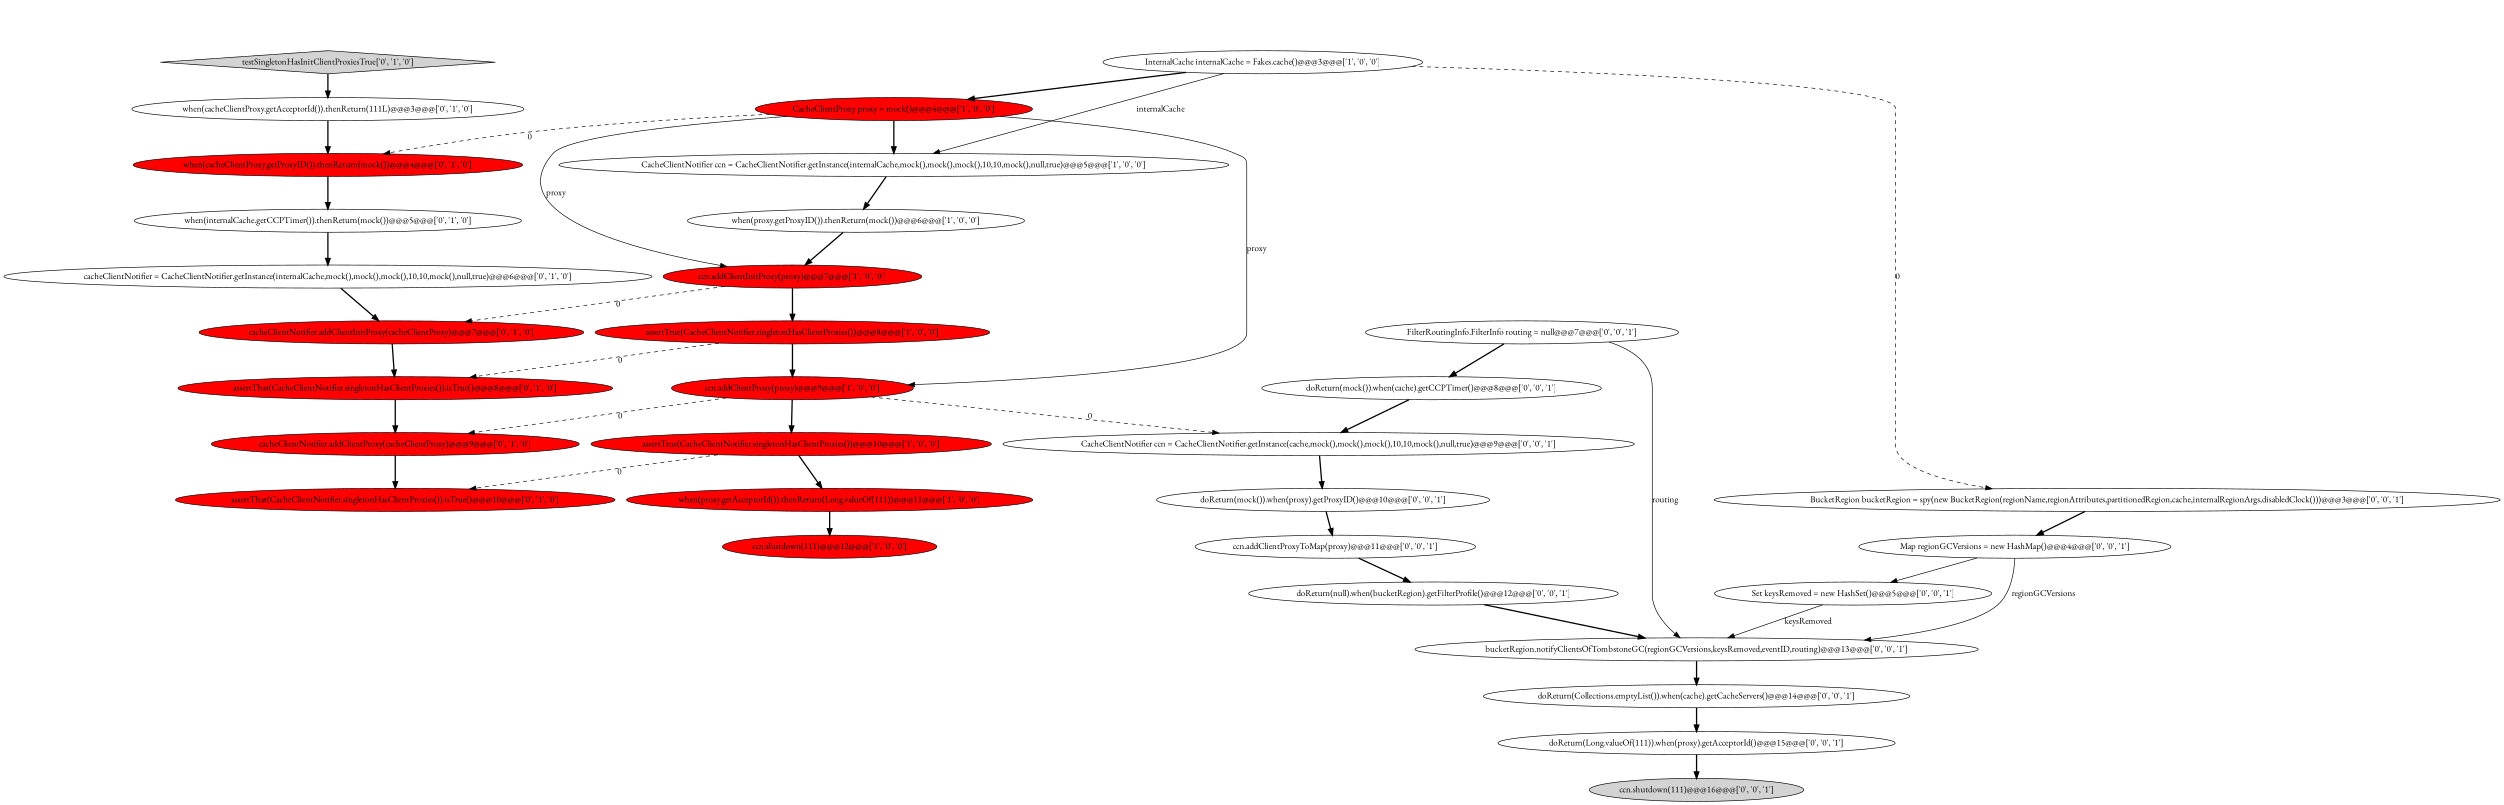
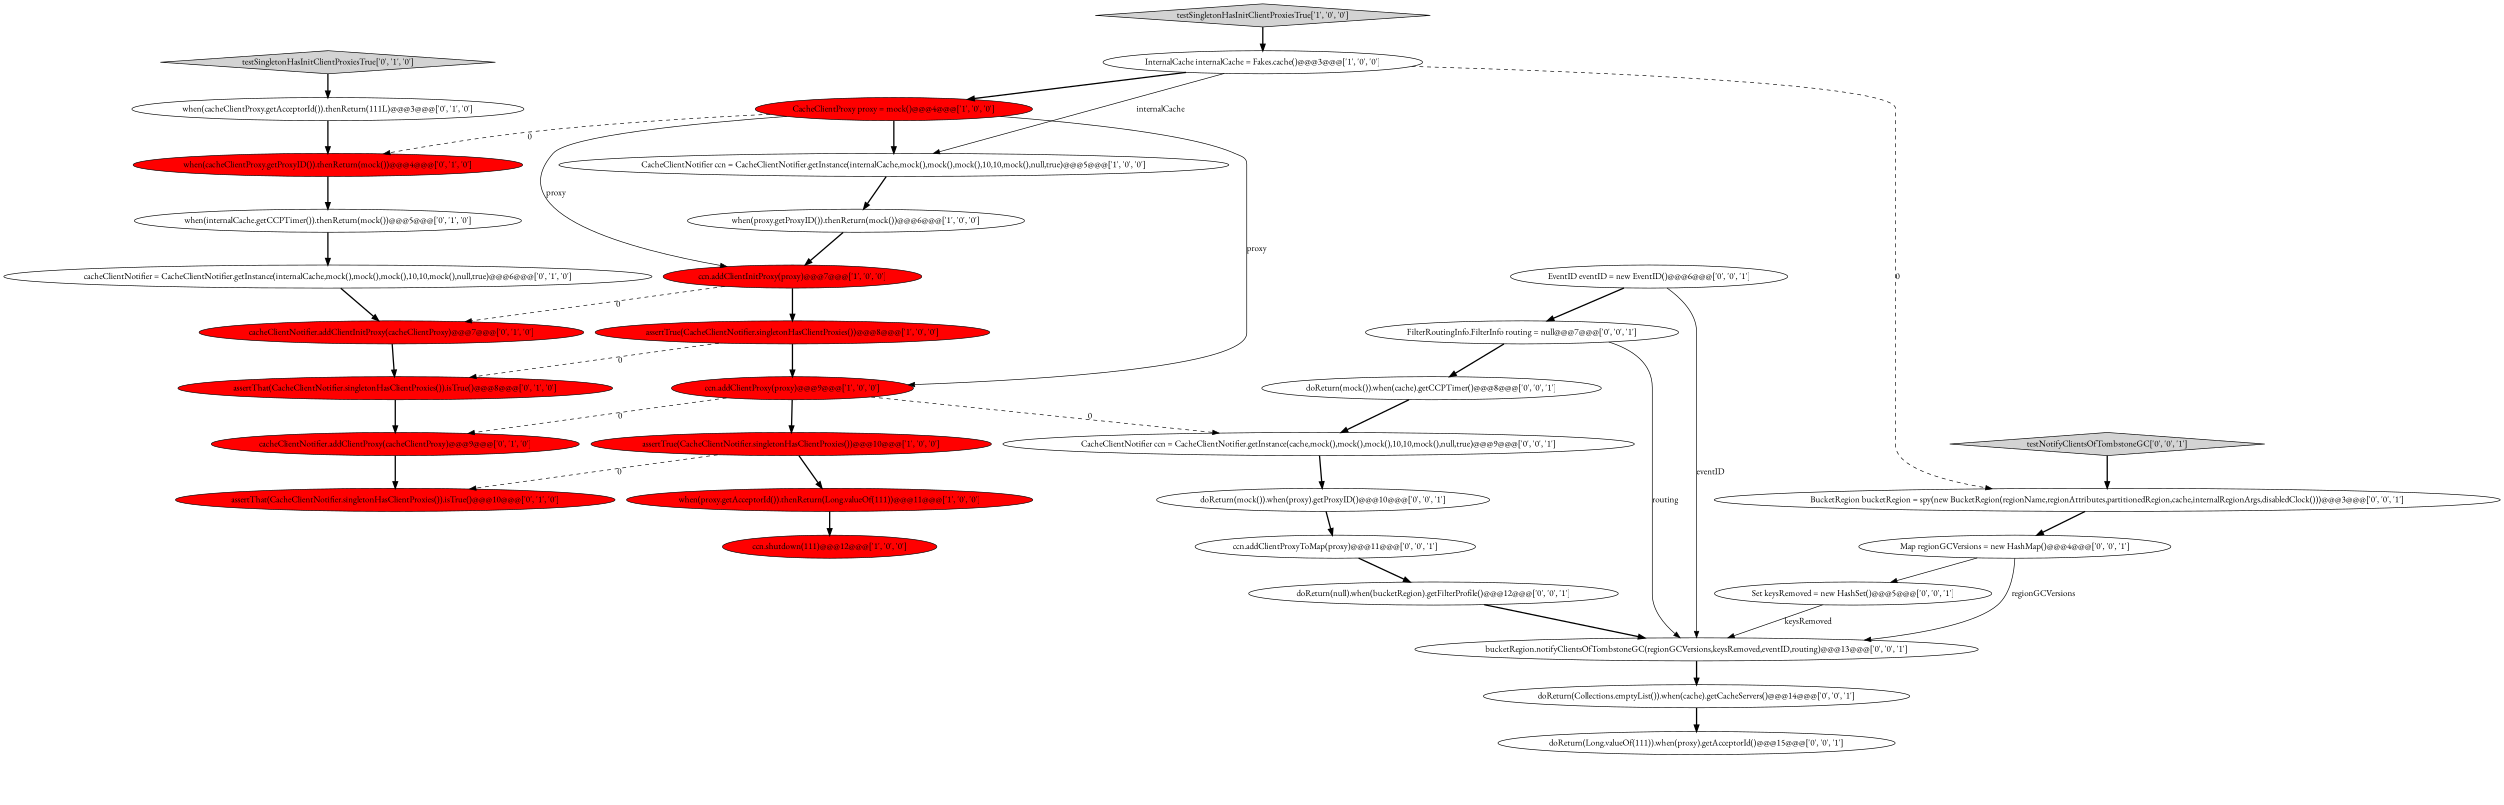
node "testSingletonHasInitClientProxiesTrue['1', '0', '0']": added
node "EventID eventID = new EventID()@@@6@@@['0', '0', '1']": added
node "testNotifyClientsOfTombstoneGC['0', '0', '1']": added
node "ccn.shutdown(111)@@@16@@@['0', '0', '1']": removed
